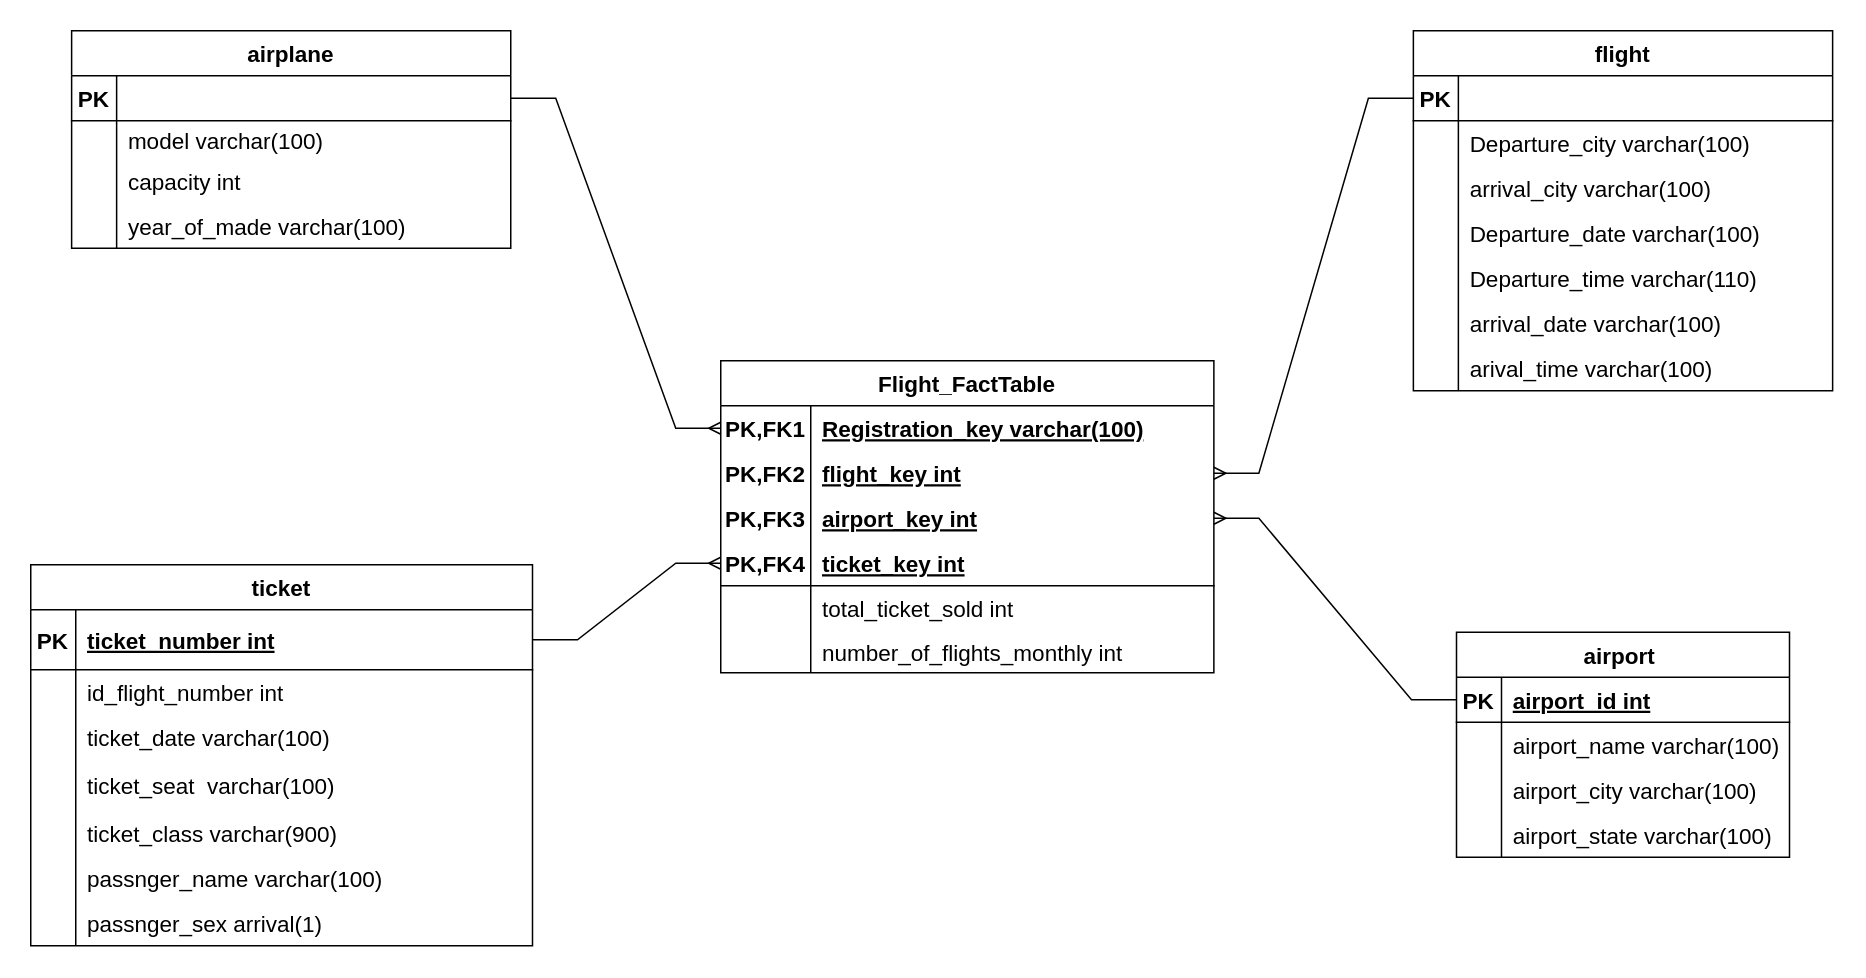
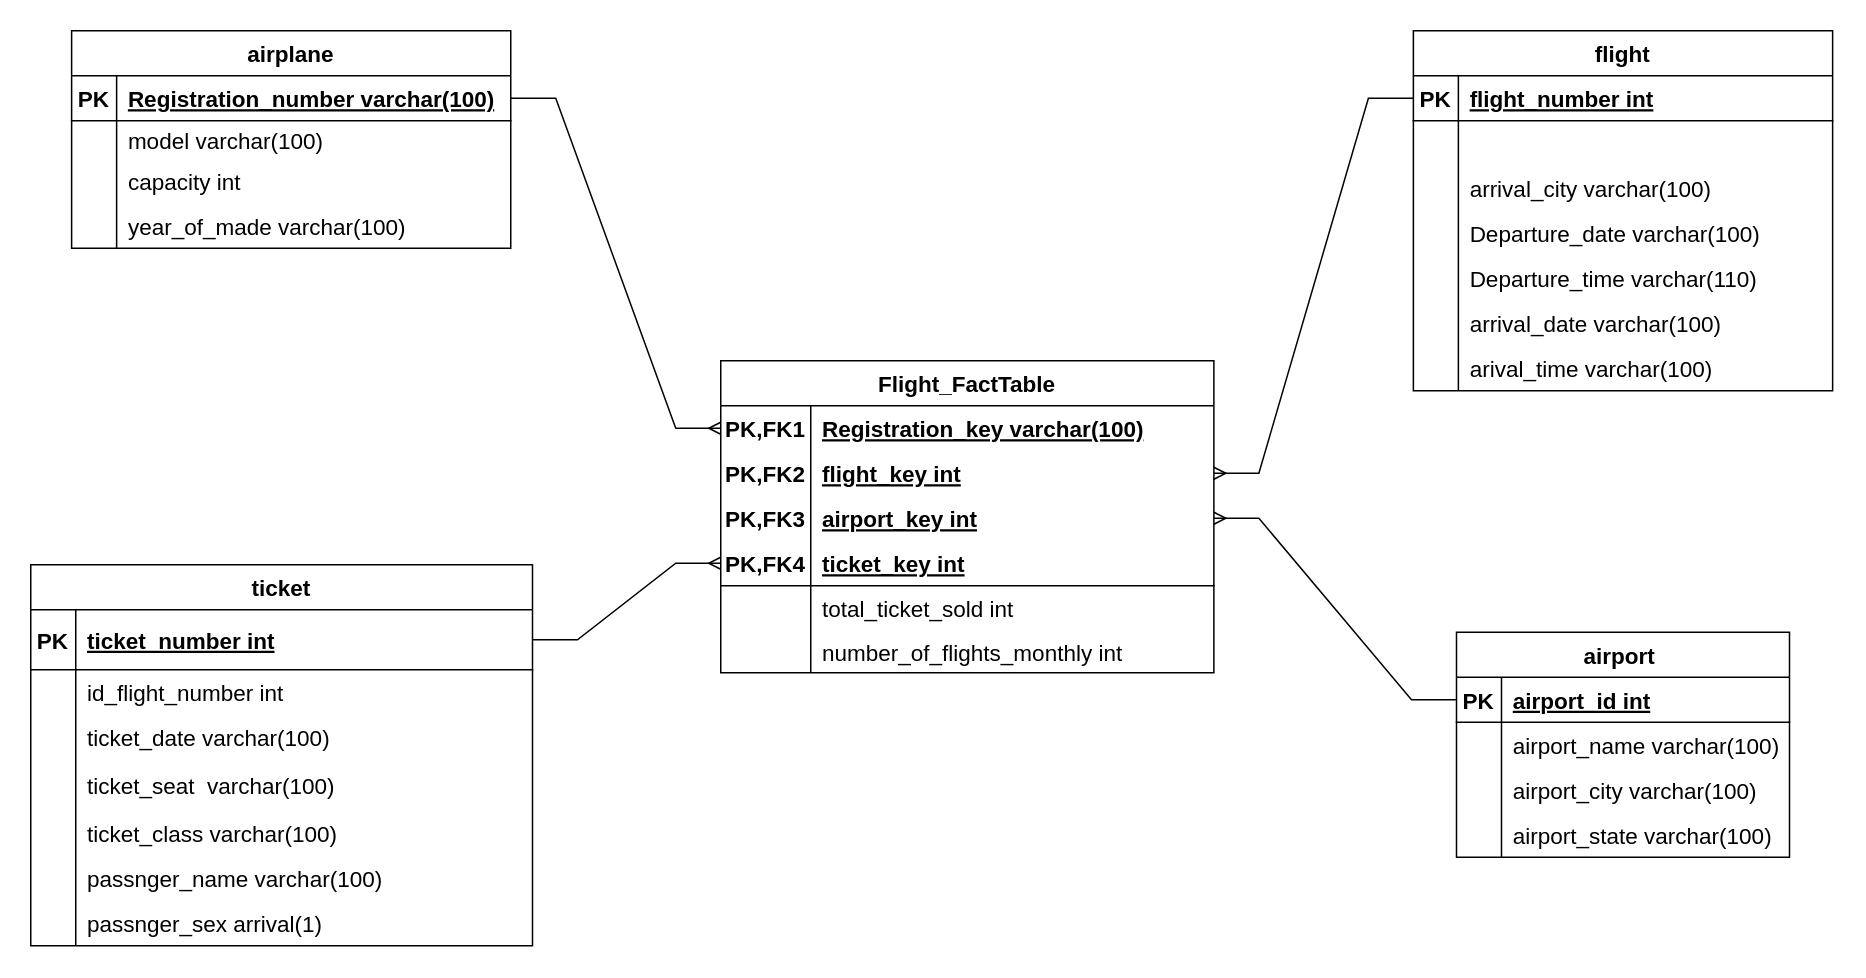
node "Registration_number varchar(100)": added
node "flight_number int": added
node "Departure_city varchar(100)": removed
node "ticket_class varchar(900)": label "ticket_class varchar(900)" -> "ticket_class varchar(100)"
